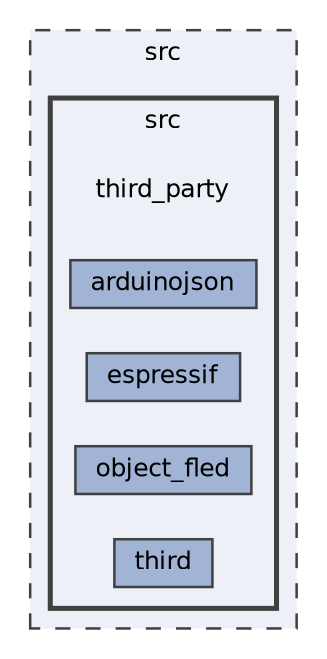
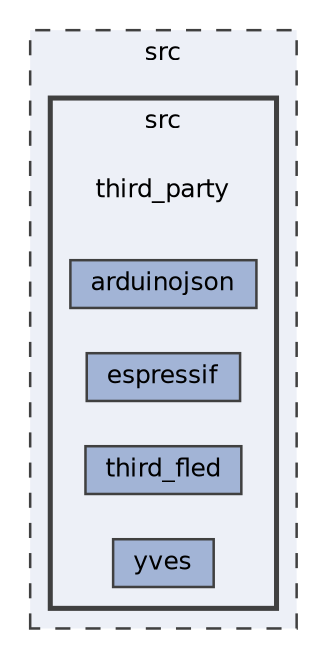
node "object_fled": label "object_fled" -> "third_fled"
node "third": label "third" -> "yves"
